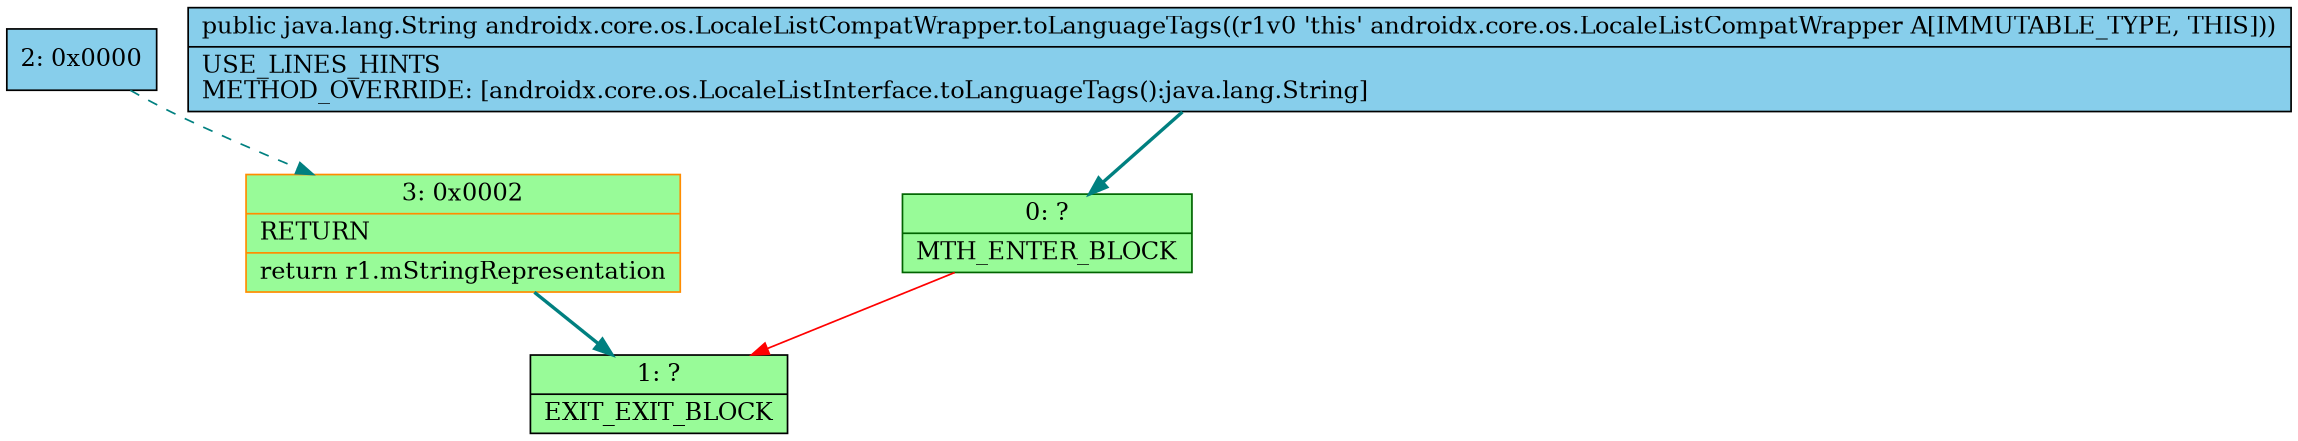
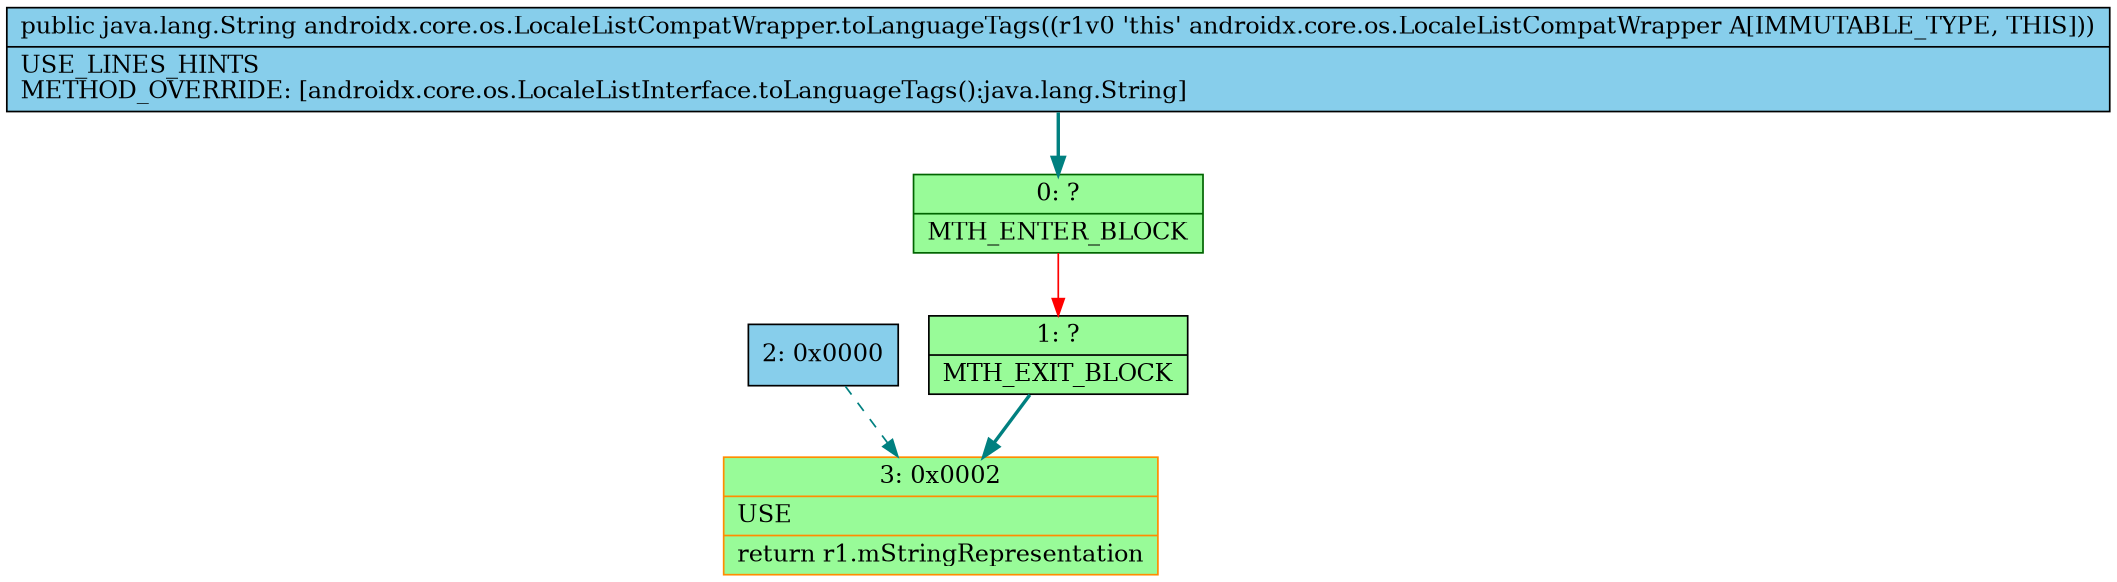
node "3: 0x0002": text "RETURN" -> "USE"
edge "3: 0x0002" -> "1: ?": reversed
node "1: ?": text "EXIT_EXIT_BLOCK" -> "MTH_EXIT_BLOCK"
